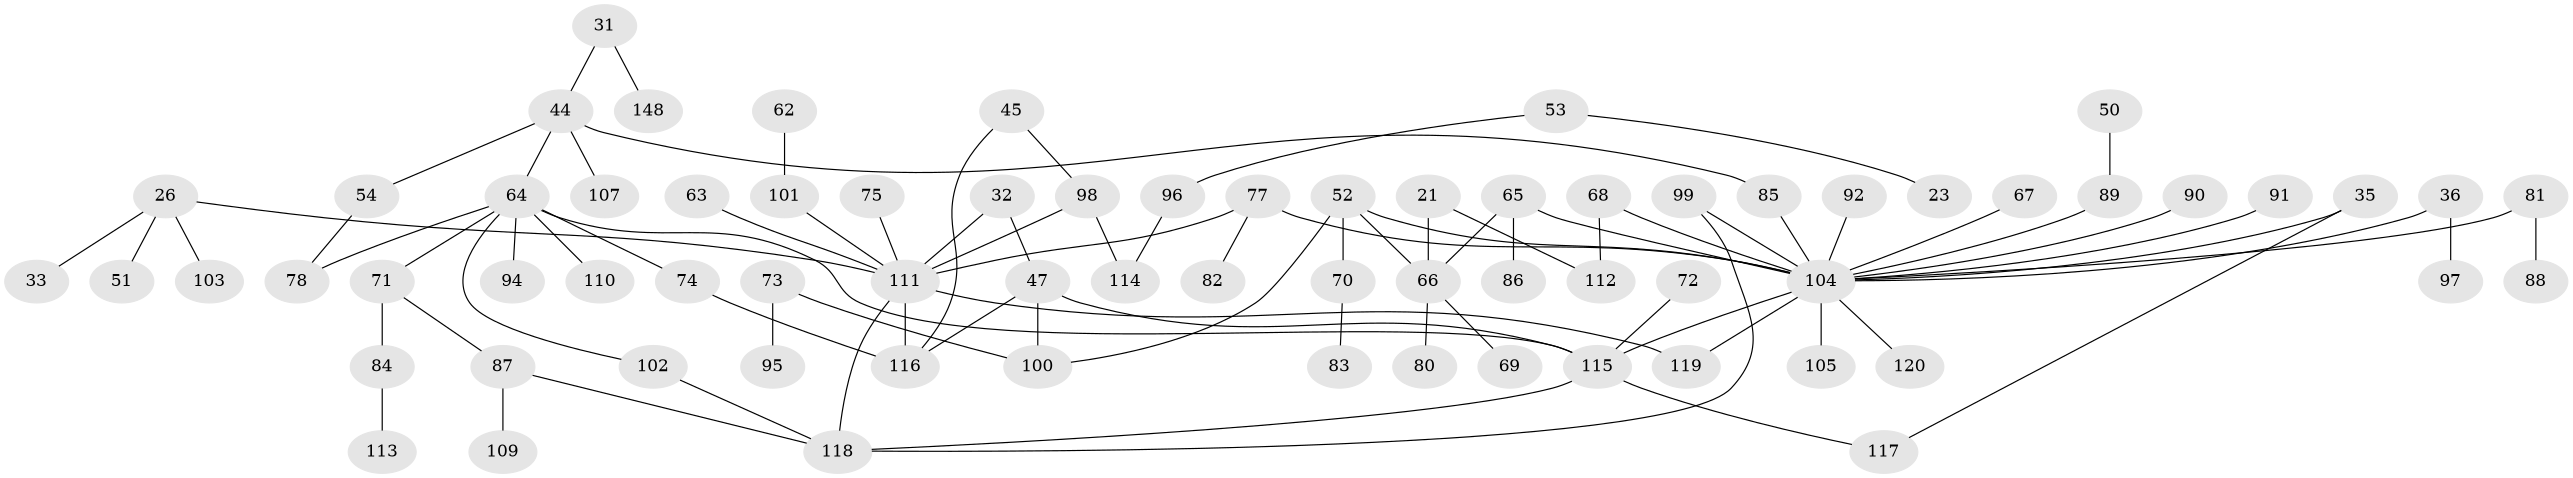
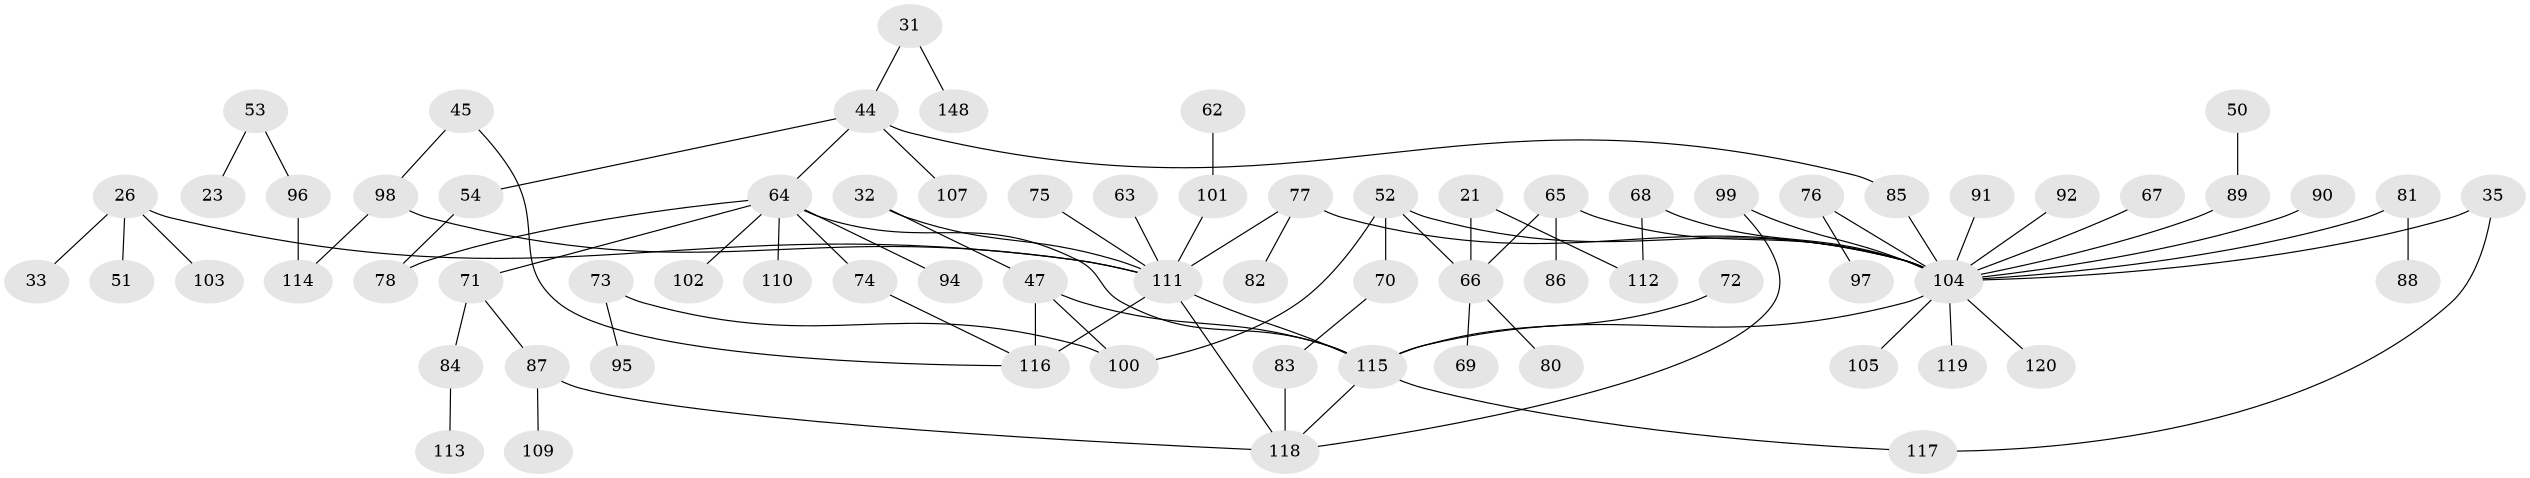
node "36": label "36" -> "76"
edge "111" -- "119": now "111" -- "115"
edge "102" -- "118": now "83" -- "118"
